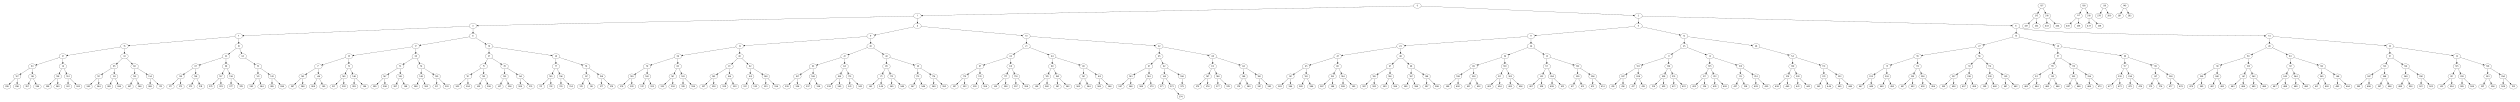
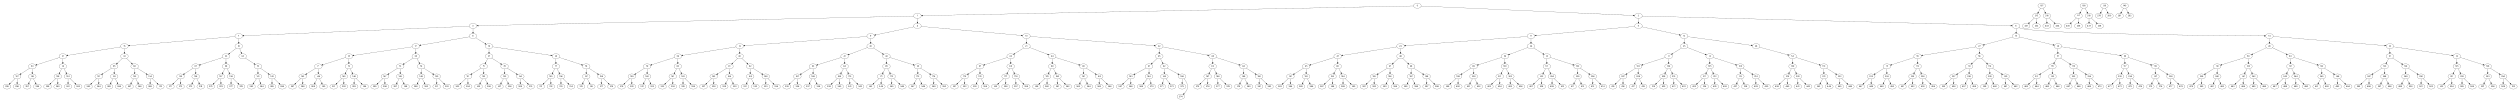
edge "372" -> "374": now "186" -> "374"
